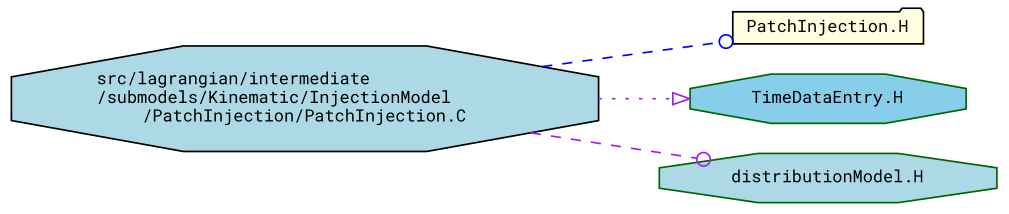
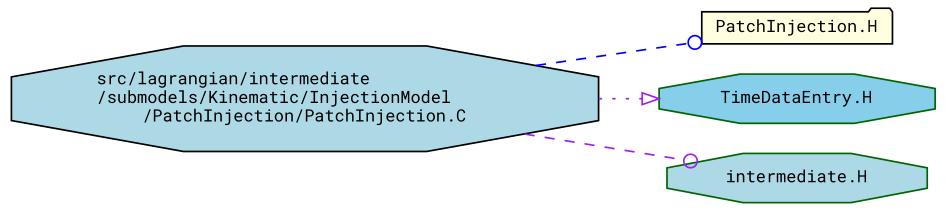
node "distributionModel.H": label "distributionModel.H" -> "intermediate.H"
